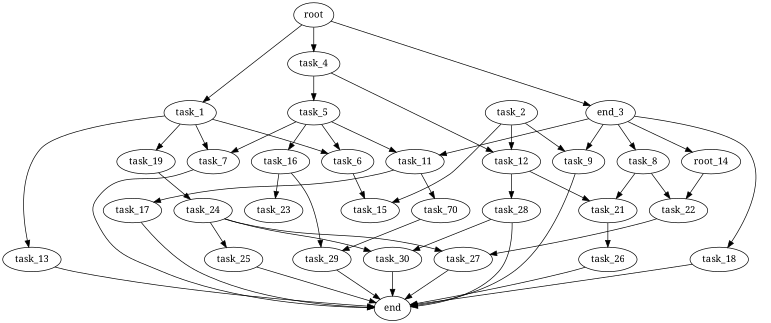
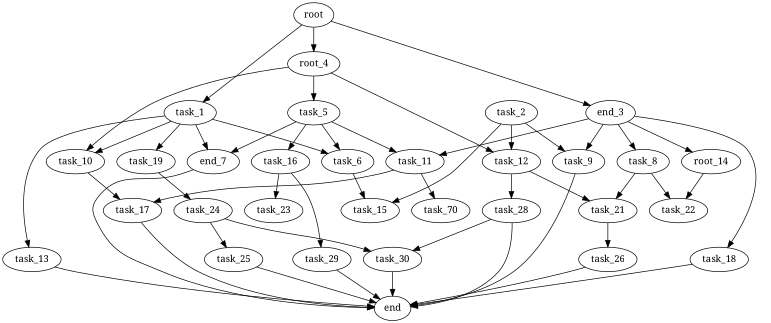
node "task_4": label "task_4" -> "root_4"
node "task_10": added
node "task_7": label "task_7" -> "end_7"
edge "task_70" -> "task_29": removed
node "task_27": removed
